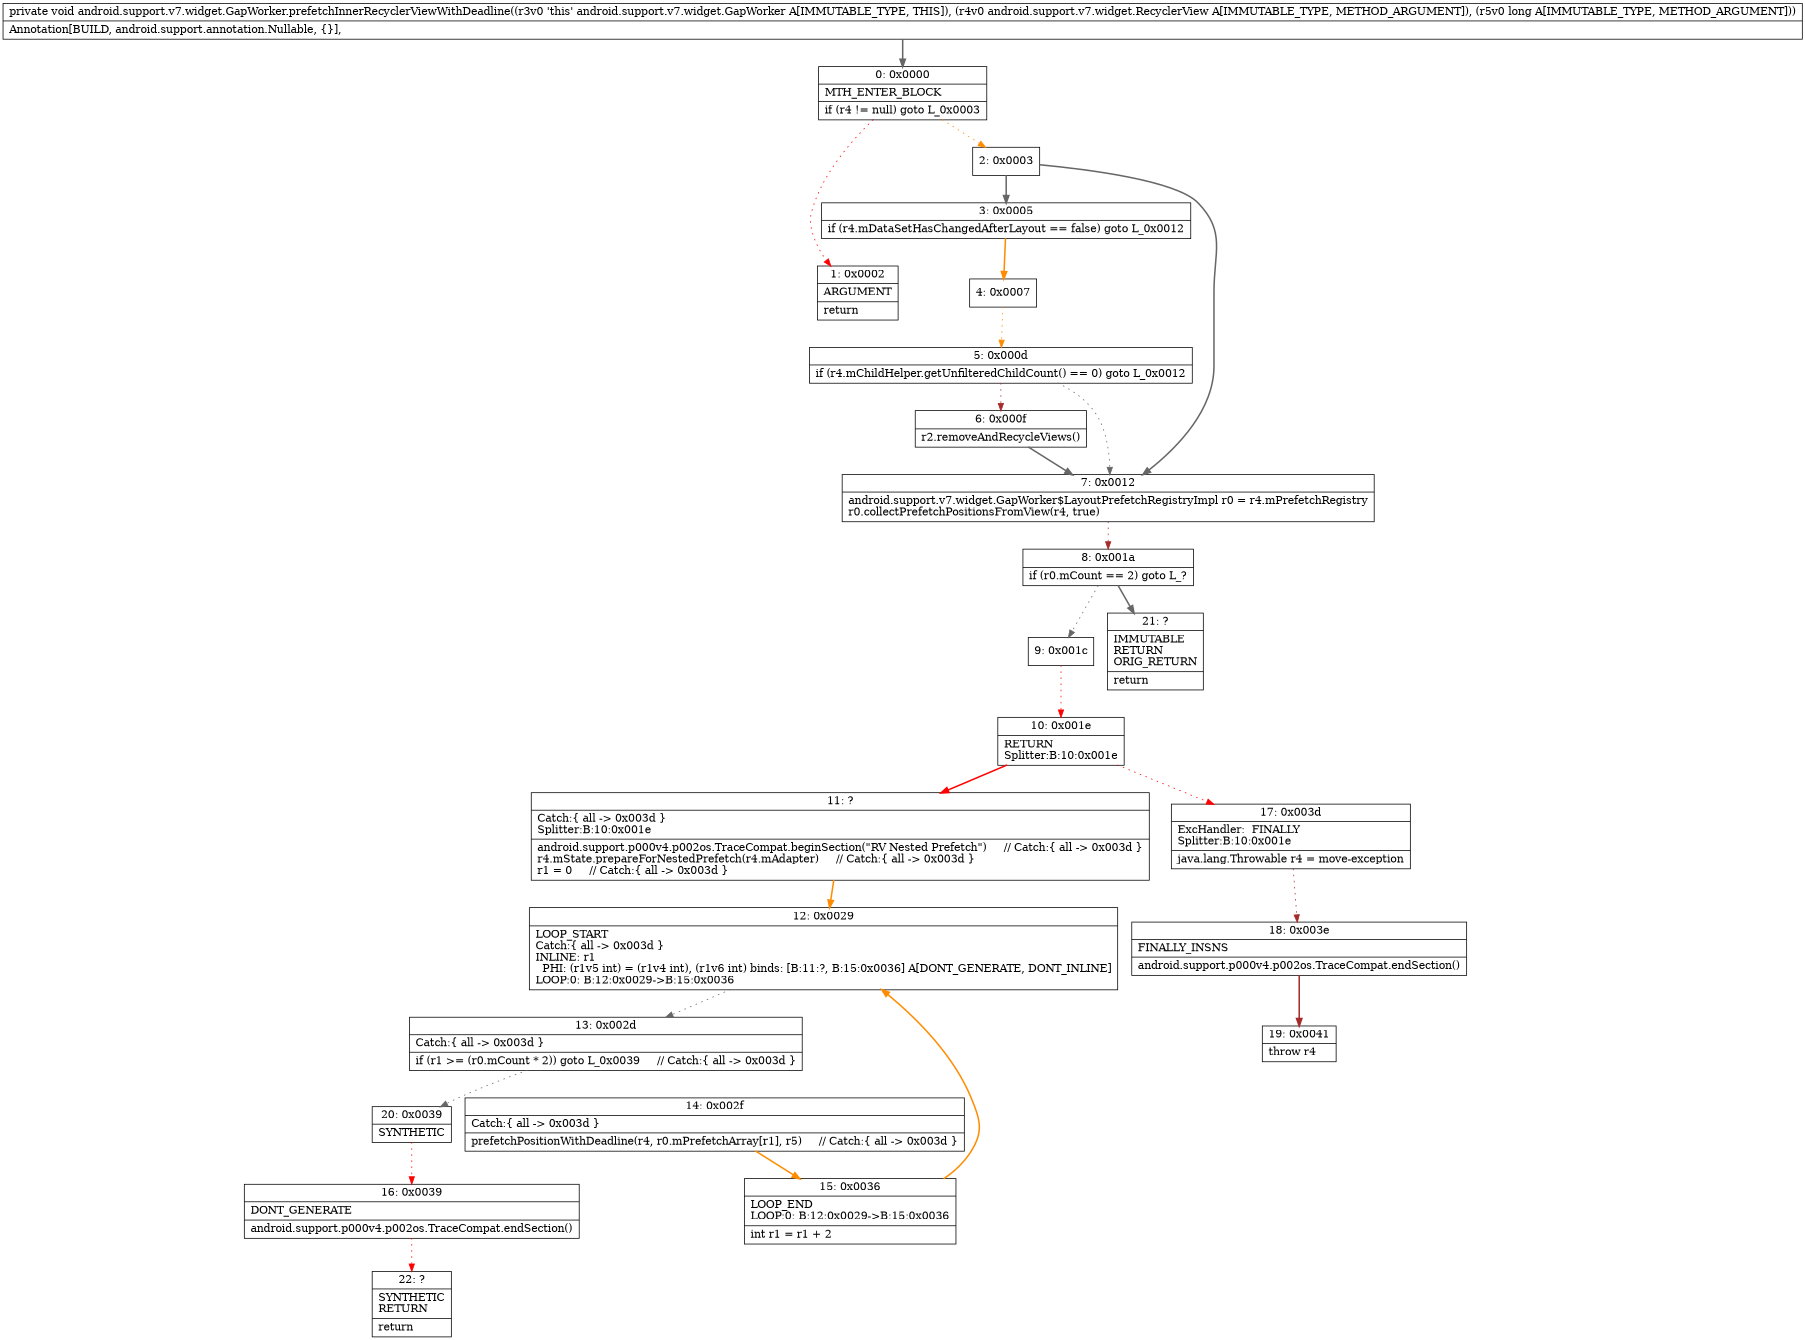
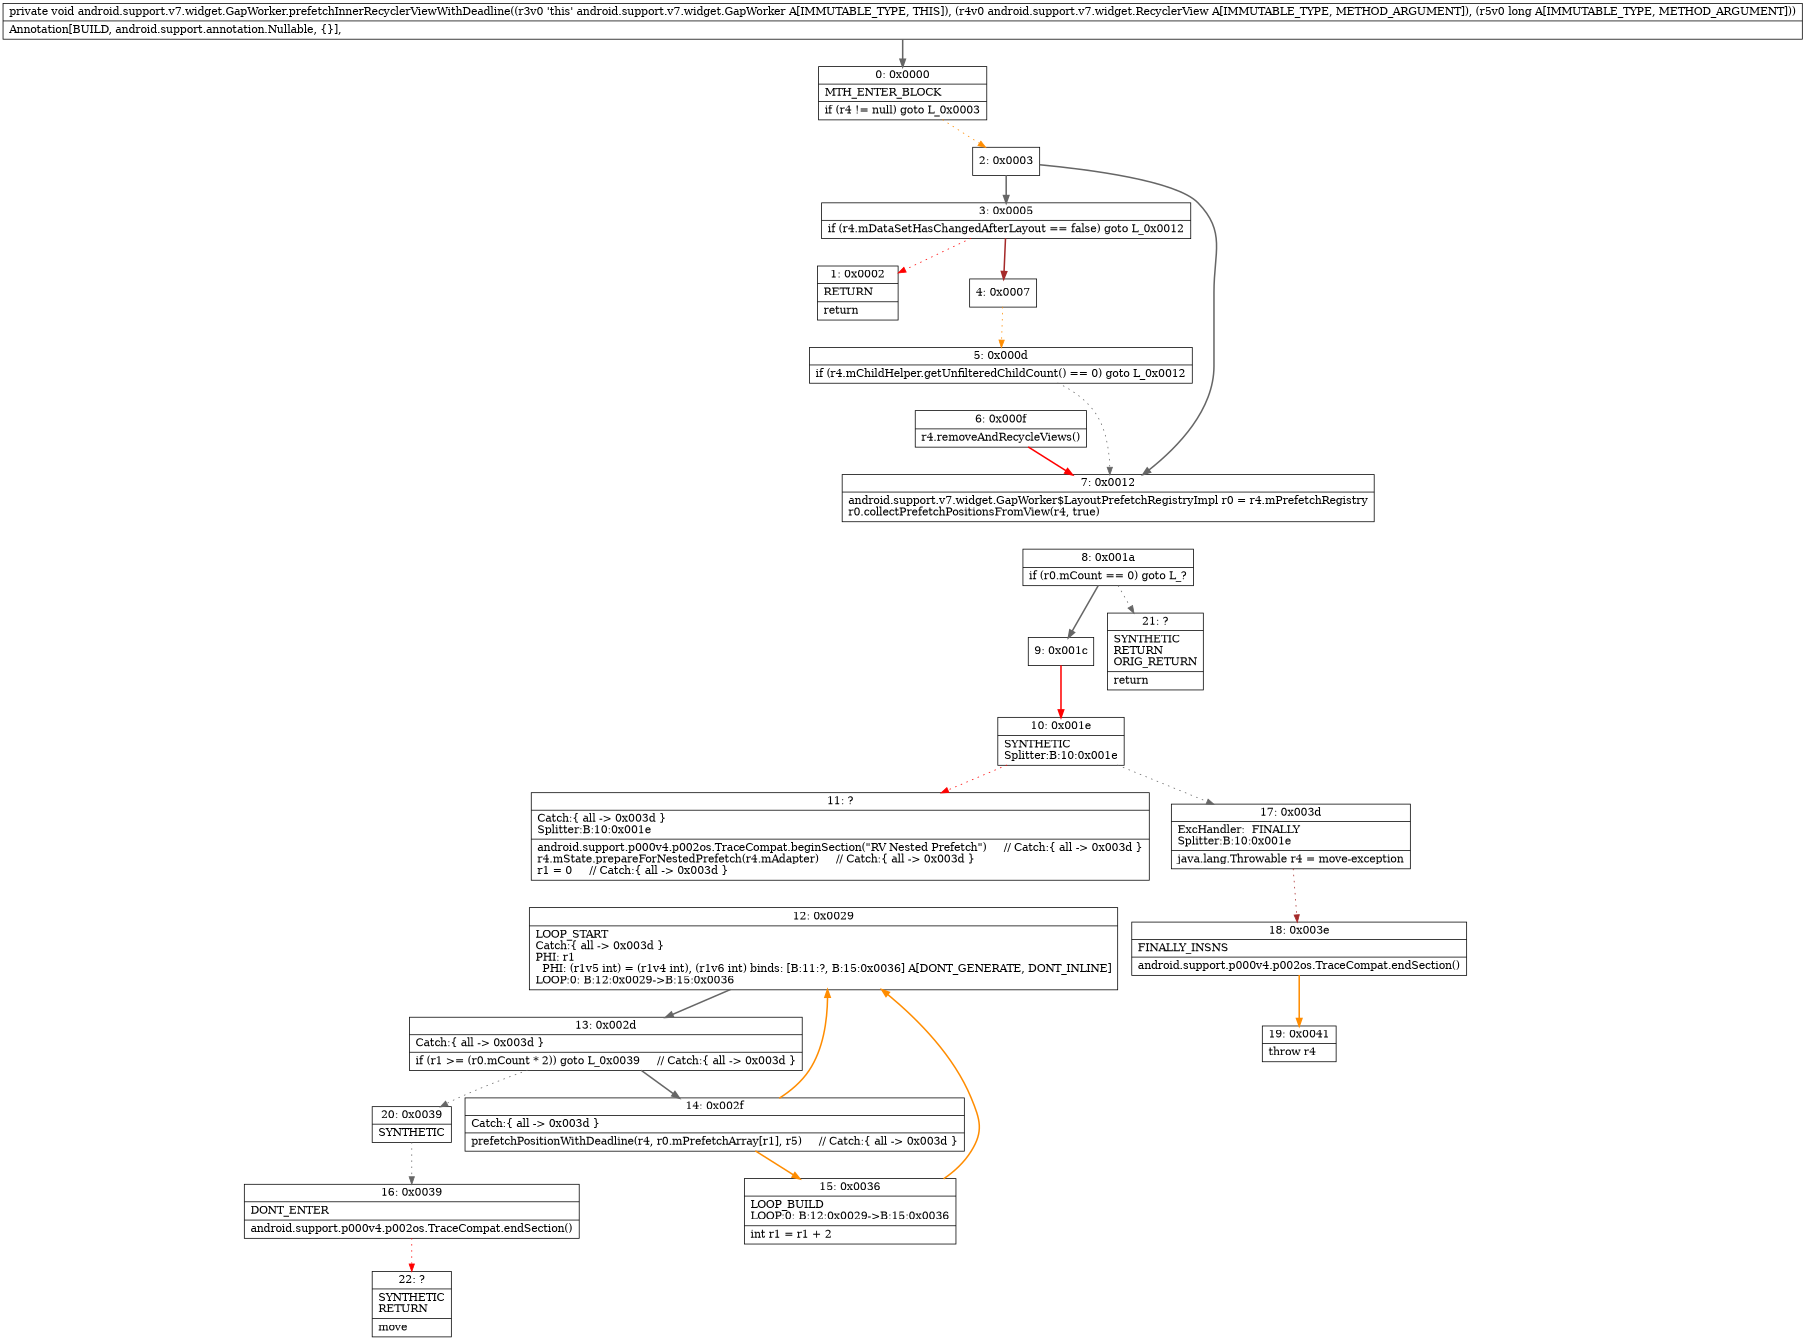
edge "0: 0x0000" -> "1: 0x0002": now "3: 0x0005" -> "1: 0x0002"
edge "3: 0x0005" -> "4: 0x0007": color darkorange -> brown
node "1: 0x0002": text "ARGUMENT" -> "RETURN"
edge "5: 0x000d" -> "6: 0x000f": removed
node "6: 0x000f": text "r2.removeAndRecycleViews()" -> "r4.removeAndRecycleViews()"
edge "6: 0x000f" -> "7: 0x0012": color gray40 -> red
edge "7: 0x0012" -> "8: 0x001a": removed
node "8: 0x001a": text "if (r0.mCount == 2) goto L_?" -> "if (r0.mCount == 0) goto L_?"
edge "8: 0x001a" -> "21: ?": style bold -> dotted
edge "8: 0x001a" -> "9: 0x001c": style dotted -> bold
node "21: ?": text "IMMUTABLE" -> "SYNTHETIC"
edge "9: 0x001c" -> "10: 0x001e": style dotted -> bold
node "10: 0x001e": text "RETURN" -> "SYNTHETIC"
edge "10: 0x001e" -> "11: ?": style bold -> dotted
edge "10: 0x001e" -> "17: 0x003d": color red -> gray40
edge "11: ?" -> "12: 0x0029": now "14: 0x002f" -> "12: 0x0029"
node "12: 0x0029": text "INLINE: r1" -> "PHI: r1"
edge "18: 0x003e" -> "19: 0x0041": color brown -> darkorange
edge "12: 0x0029" -> "13: 0x002d": style dotted -> bold
edge "13: 0x002d" -> "14: 0x002f": added
edge "20: 0x0039" -> "16: 0x0039": color red -> gray40
node "15: 0x0036": text "LOOP_END" -> "LOOP_BUILD"
node "16: 0x0039": text "DONT_GENERATE" -> "DONT_ENTER"
node "22: ?": text "return" -> "move"
